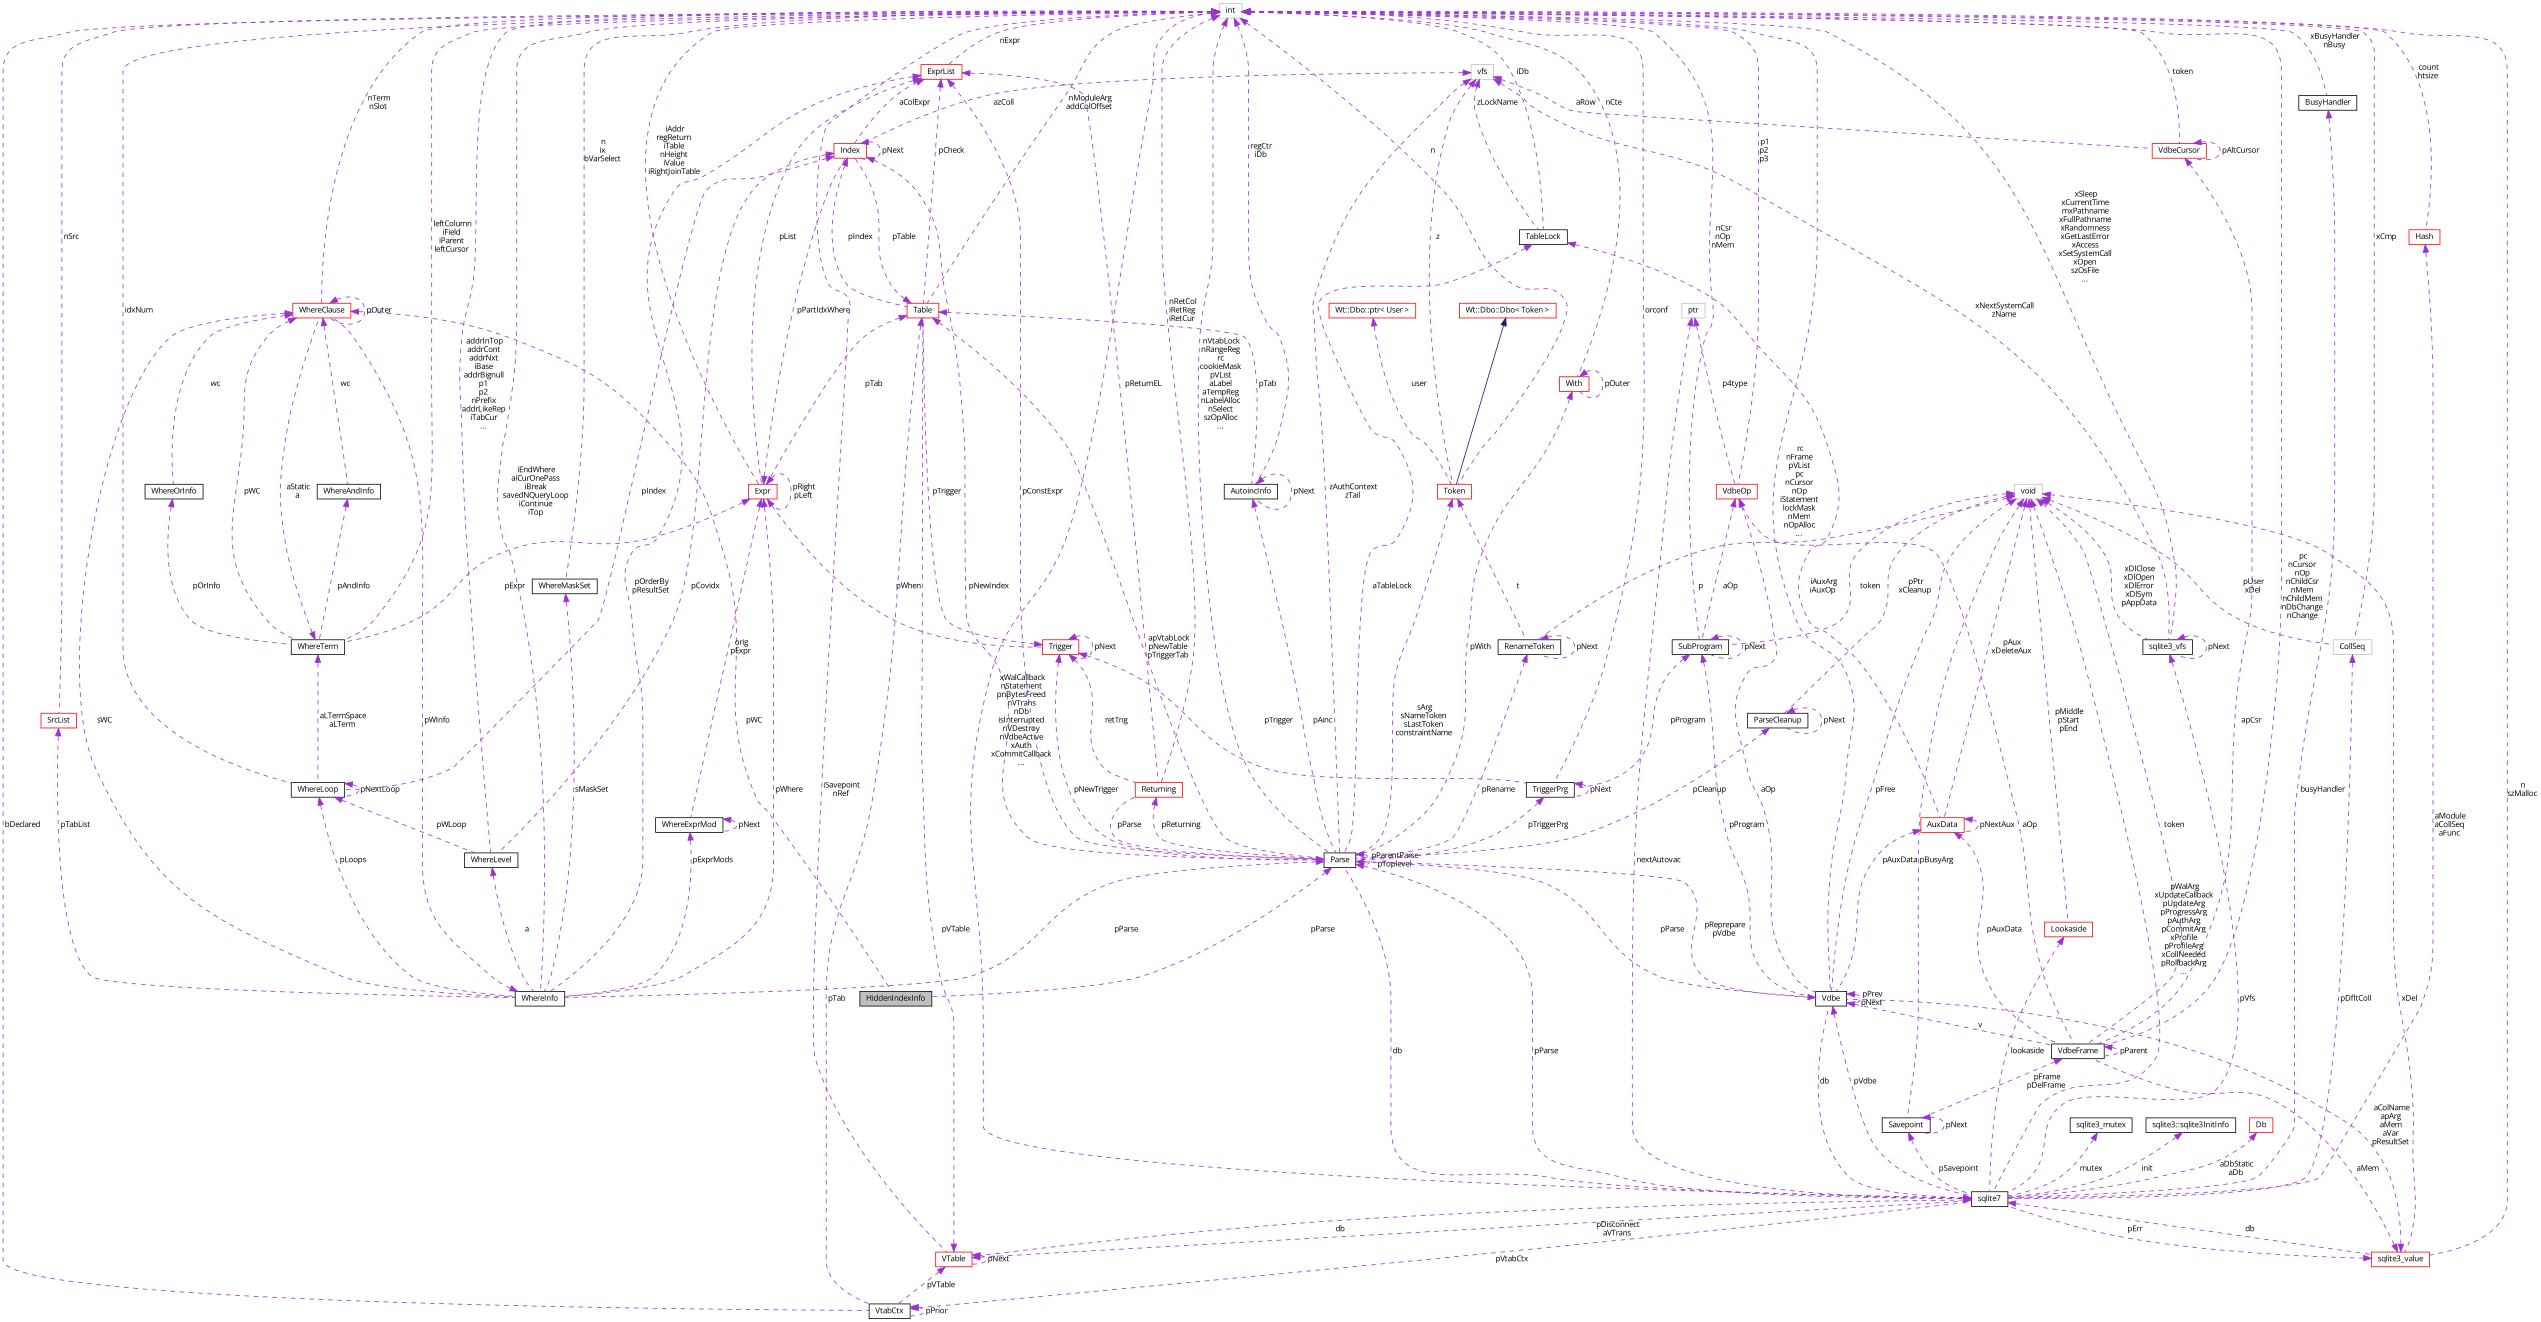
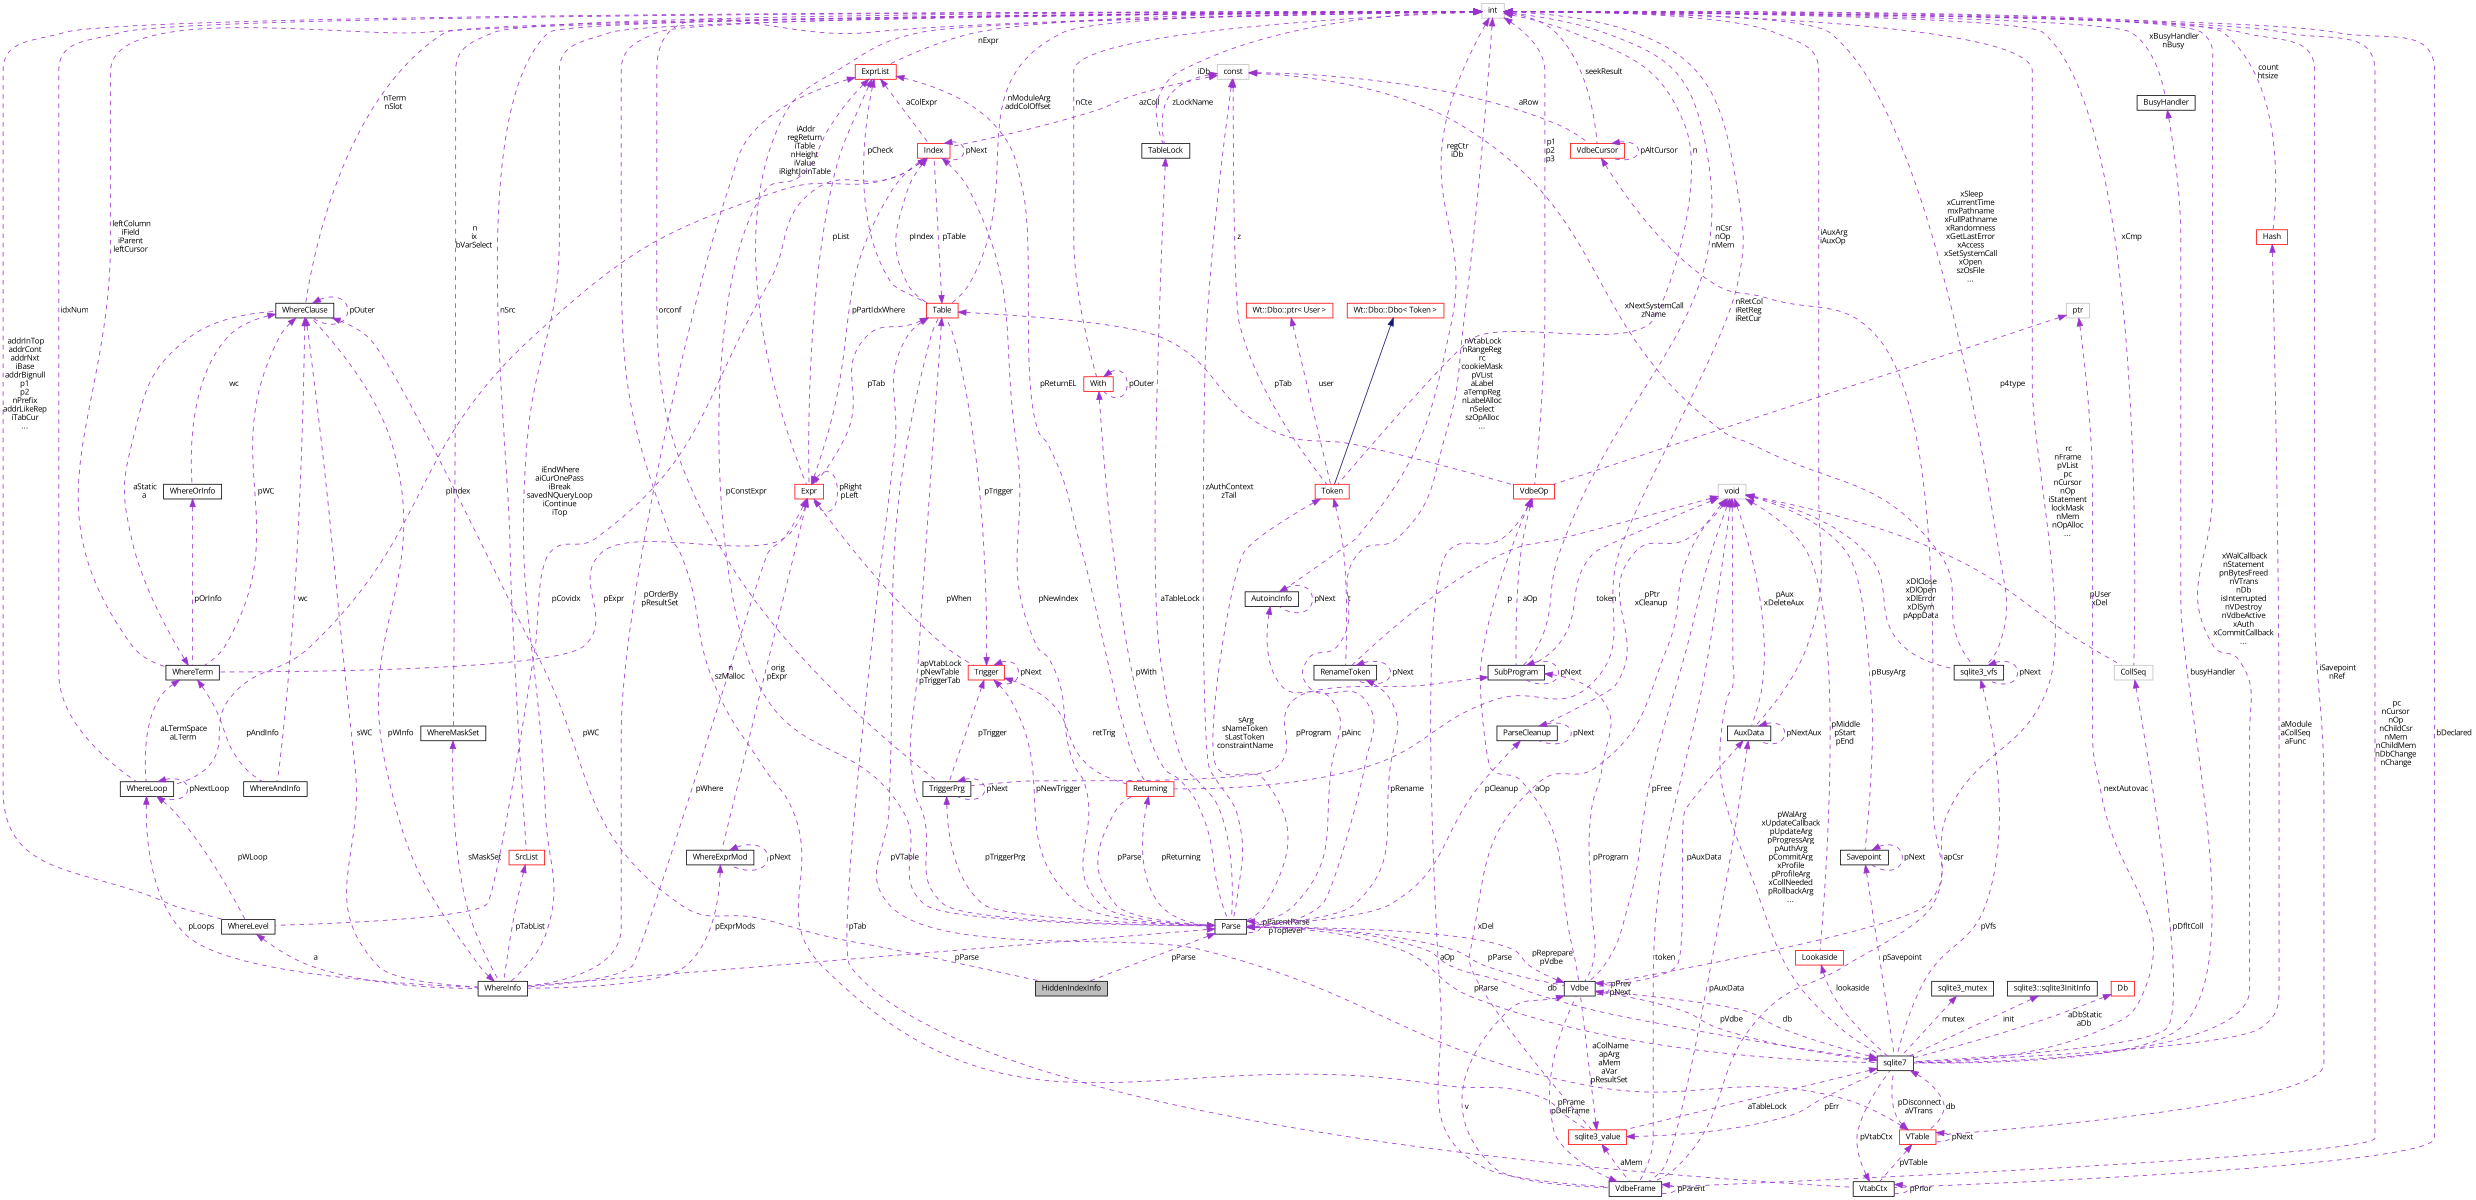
node "vfs": label "vfs" -> "const"
edge "VdbeCursor" -> "int": label " token" -> " seekResult"
node "WhereClause": color red -> black
edge "AutoincInfo" -> "Table": now "VdbeOp" -> "Table"
edge "AuxData" -> "TableLock": now "AuxData" -> "int"
edge "WhereTerm" -> "WhereAndInfo": reversed
node "AuxData": color red -> black
edge "Savepoint" -> "VdbeFrame": now "Vdbe" -> "VdbeFrame"
edge "sqlite3_value" -> "sqlite7": label " db" -> " aTableLock"
